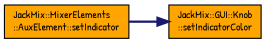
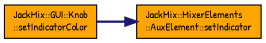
edge "JackMix::MixerElements ::AuxElement::setIndicator" -> "JackMix::GUI::Knob ::setIndicatorColor": reversed
